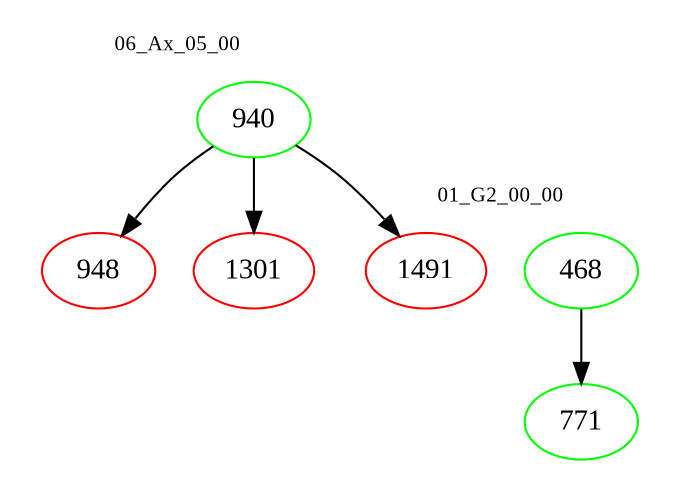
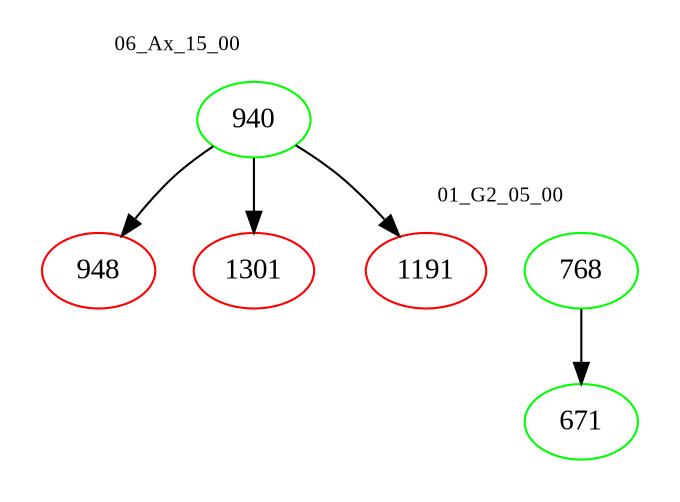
cluster "06_Ax_05_00": label "06_Ax_05_00" -> "06_Ax_15_00"
cluster "01_G2_00_00": label "01_G2_00_00" -> "01_G2_05_00"
node "1491": label "1491" -> "1191"
node "468": label "468" -> "768"
node "771": label "771" -> "671"
